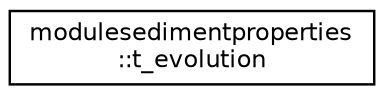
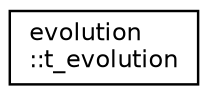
node "modulesedimentproperties ::t_evolution": label "modulesedimentproperties ::t_evolution" -> "evolution ::t_evolution"
